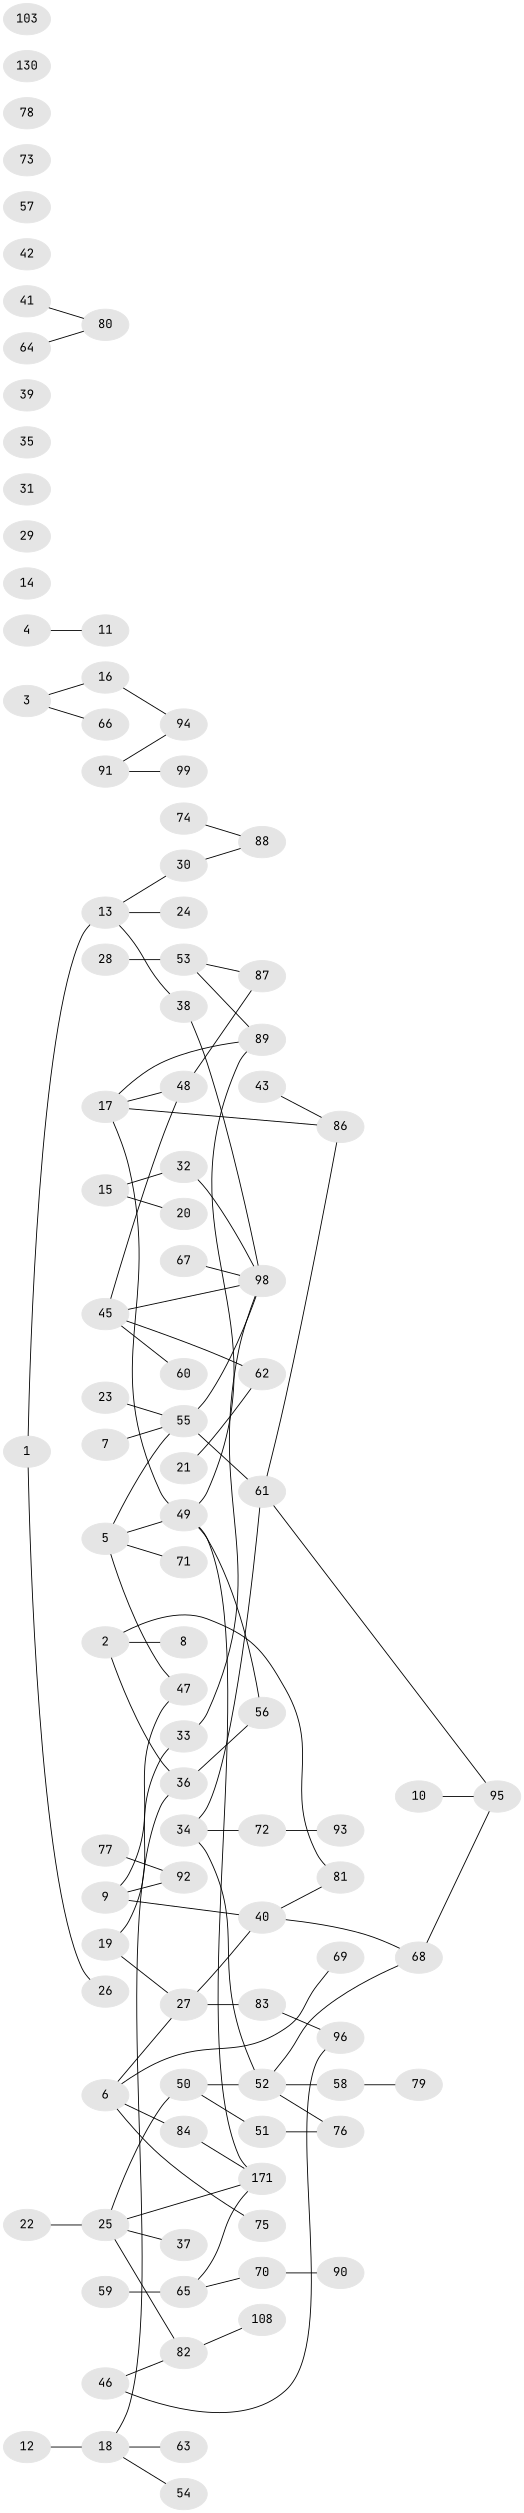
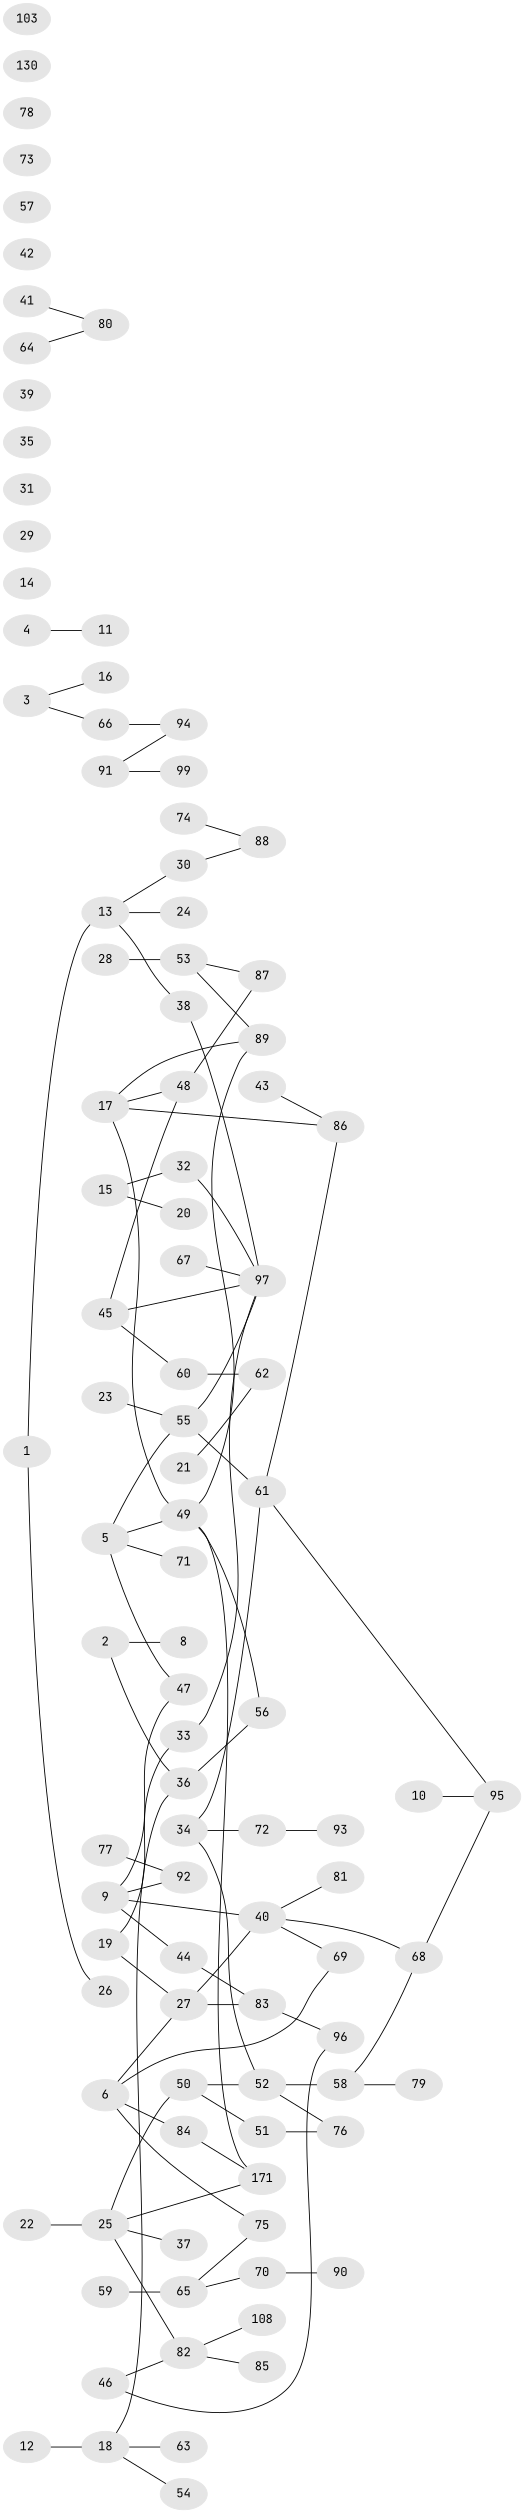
edge "16" -- "94": now "66" -- "94"
node "98": label "98" -> "97"
edge "45" -- "62": now "60" -- "62"
node "7": removed
edge "2" -- "81": removed
edge "40" -- "69": added
node "44": added
edge "68" -- "52": now "68" -- "58"
edge "171" -- "65": now "75" -- "65"
node "85": added
